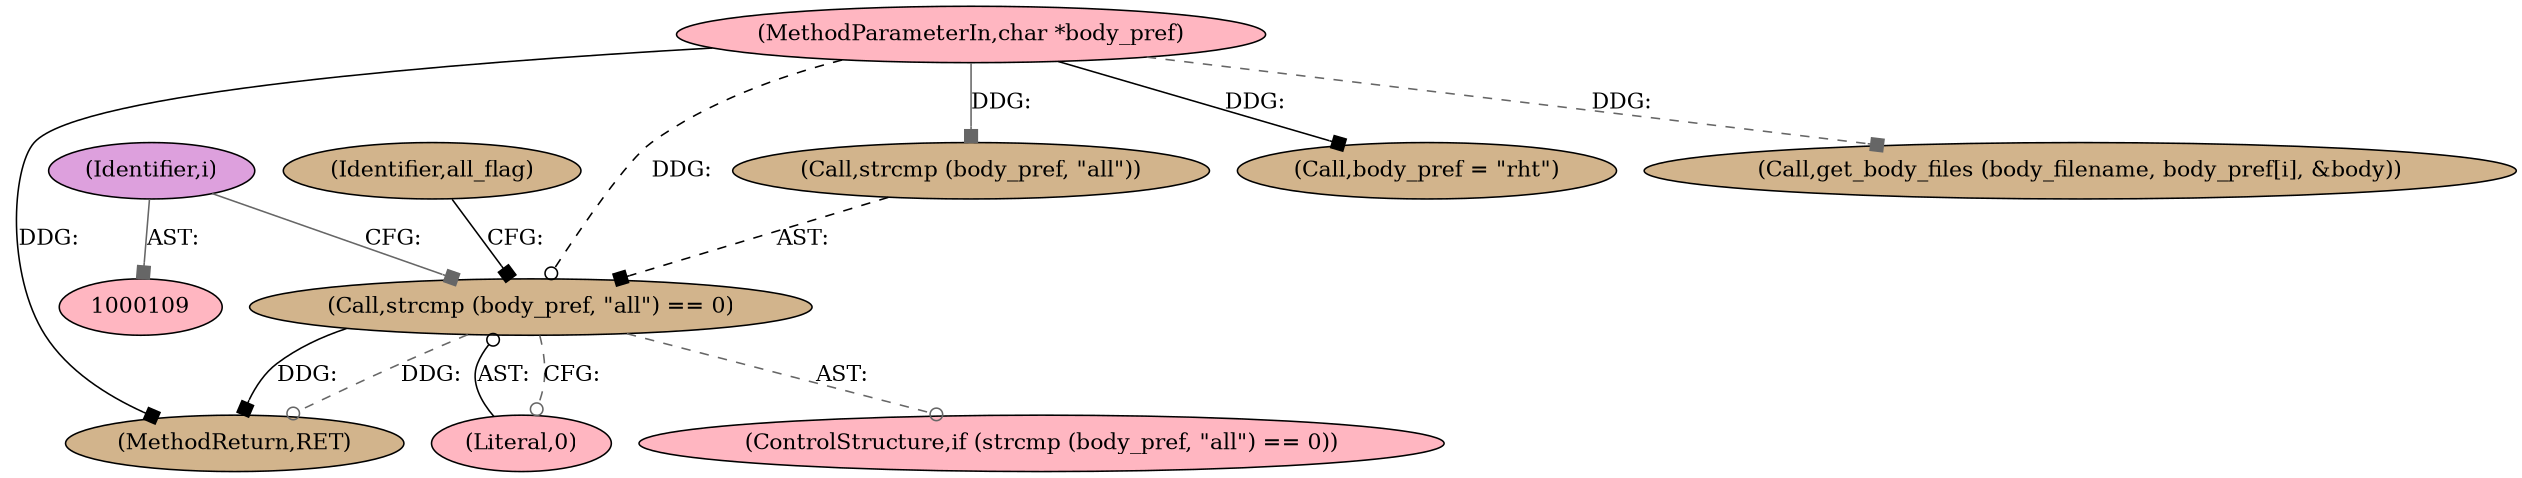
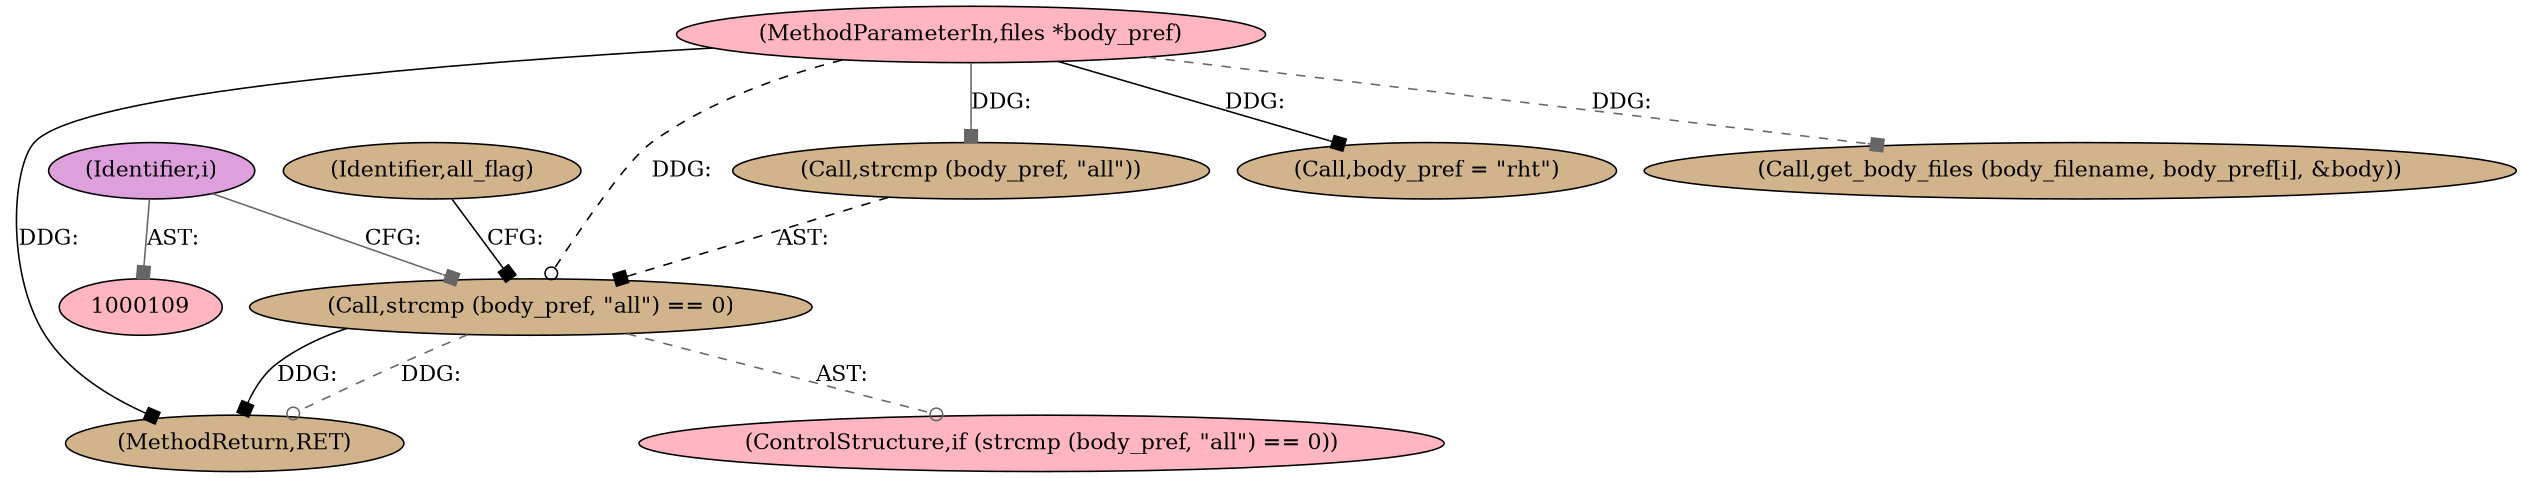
node "(MethodParameterIn,char *body_pref)": label "(MethodParameterIn,char *body_pref)" -> "(MethodParameterIn,files *body_pref)"
node "(Literal,0)": removed
